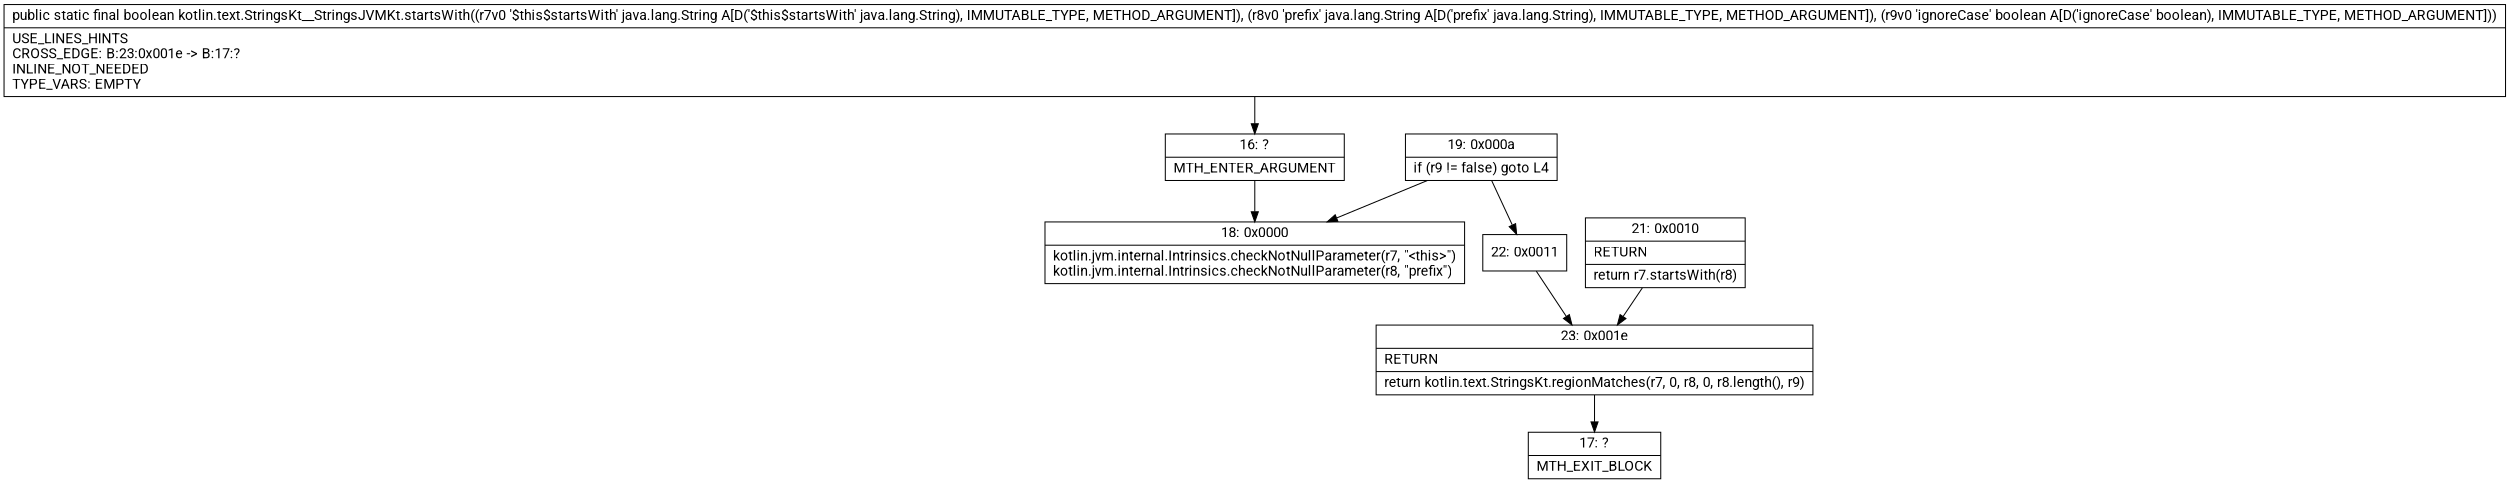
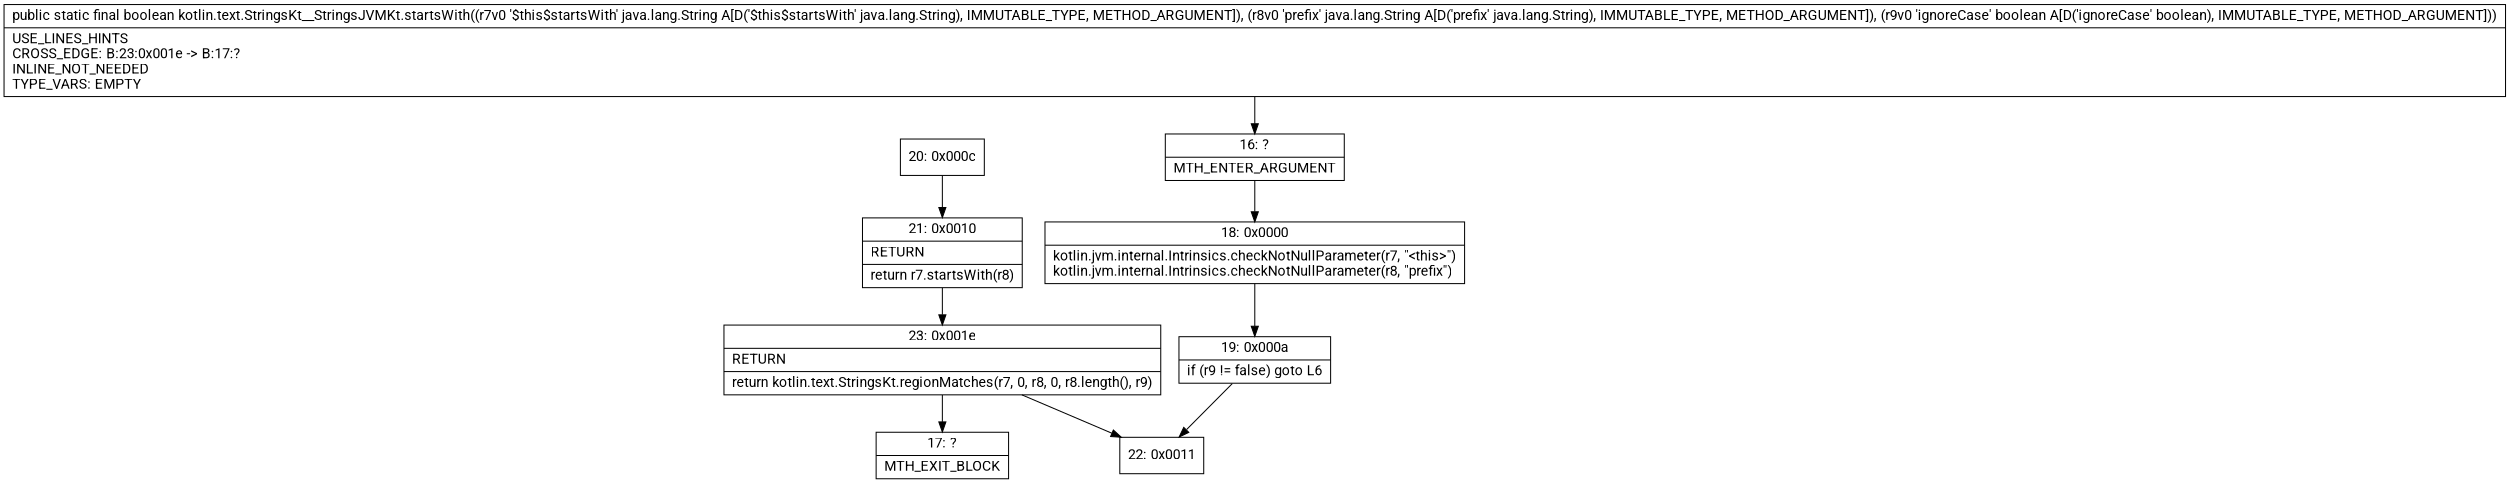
node "20: 0x000c": added
node "19: 0x000a": text "if (r9 != false) goto L4" -> "if (r9 != false) goto L6"
edge "19: 0x000a" -> "18: 0x0000": reversed
edge "22: 0x0011" -> "23: 0x001e": reversed
